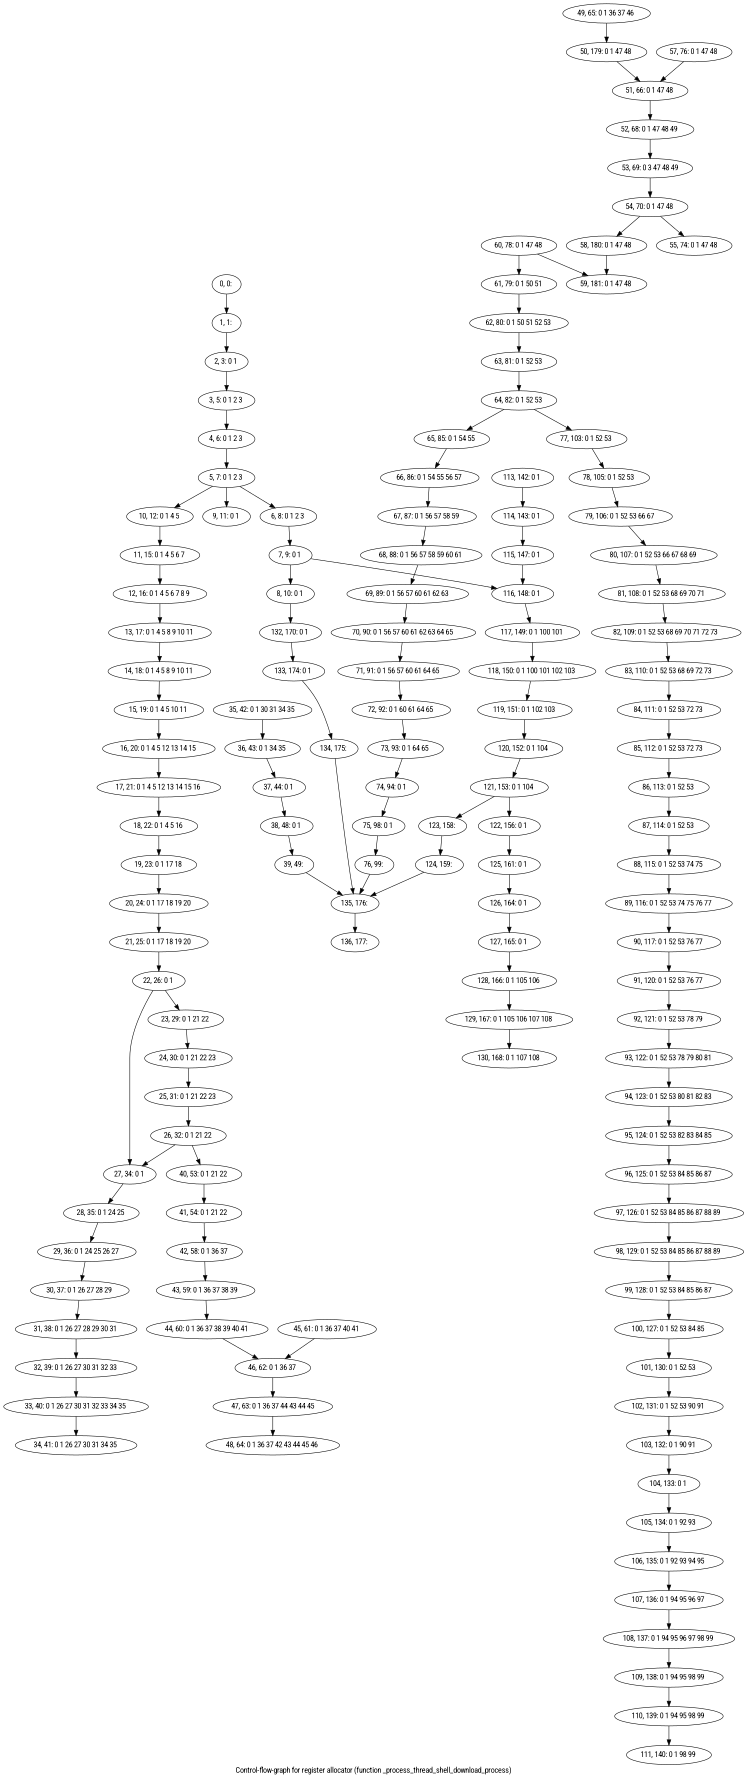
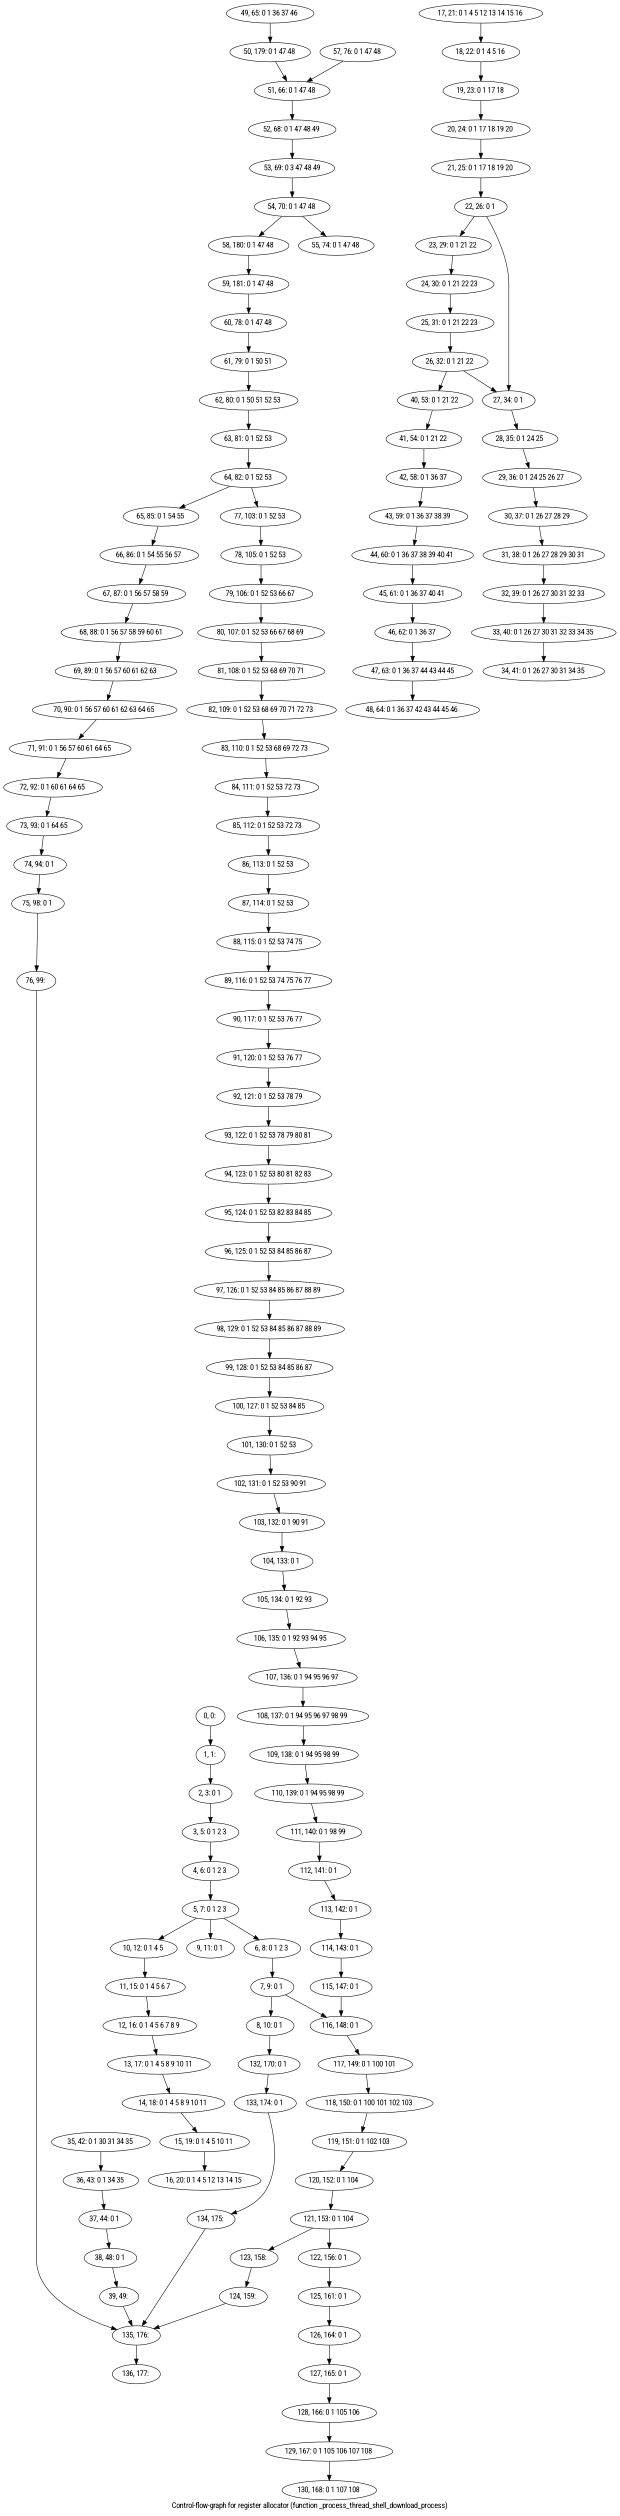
edge "60, 78: 0 1 47 48" -> "59, 181: 0 1 47 48": reversed
edge "16, 20: 0 1 4 5 12 13 14 15" -> "17, 21: 0 1 4 5 12 13 14 15 16": removed
edge "44, 60: 0 1 36 37 38 39 40 41" -> "46, 62: 0 1 36 37": now "44, 60: 0 1 36 37 38 39 40 41" -> "45, 61: 0 1 36 37 40 41"
node "112, 141: 0 1": added
